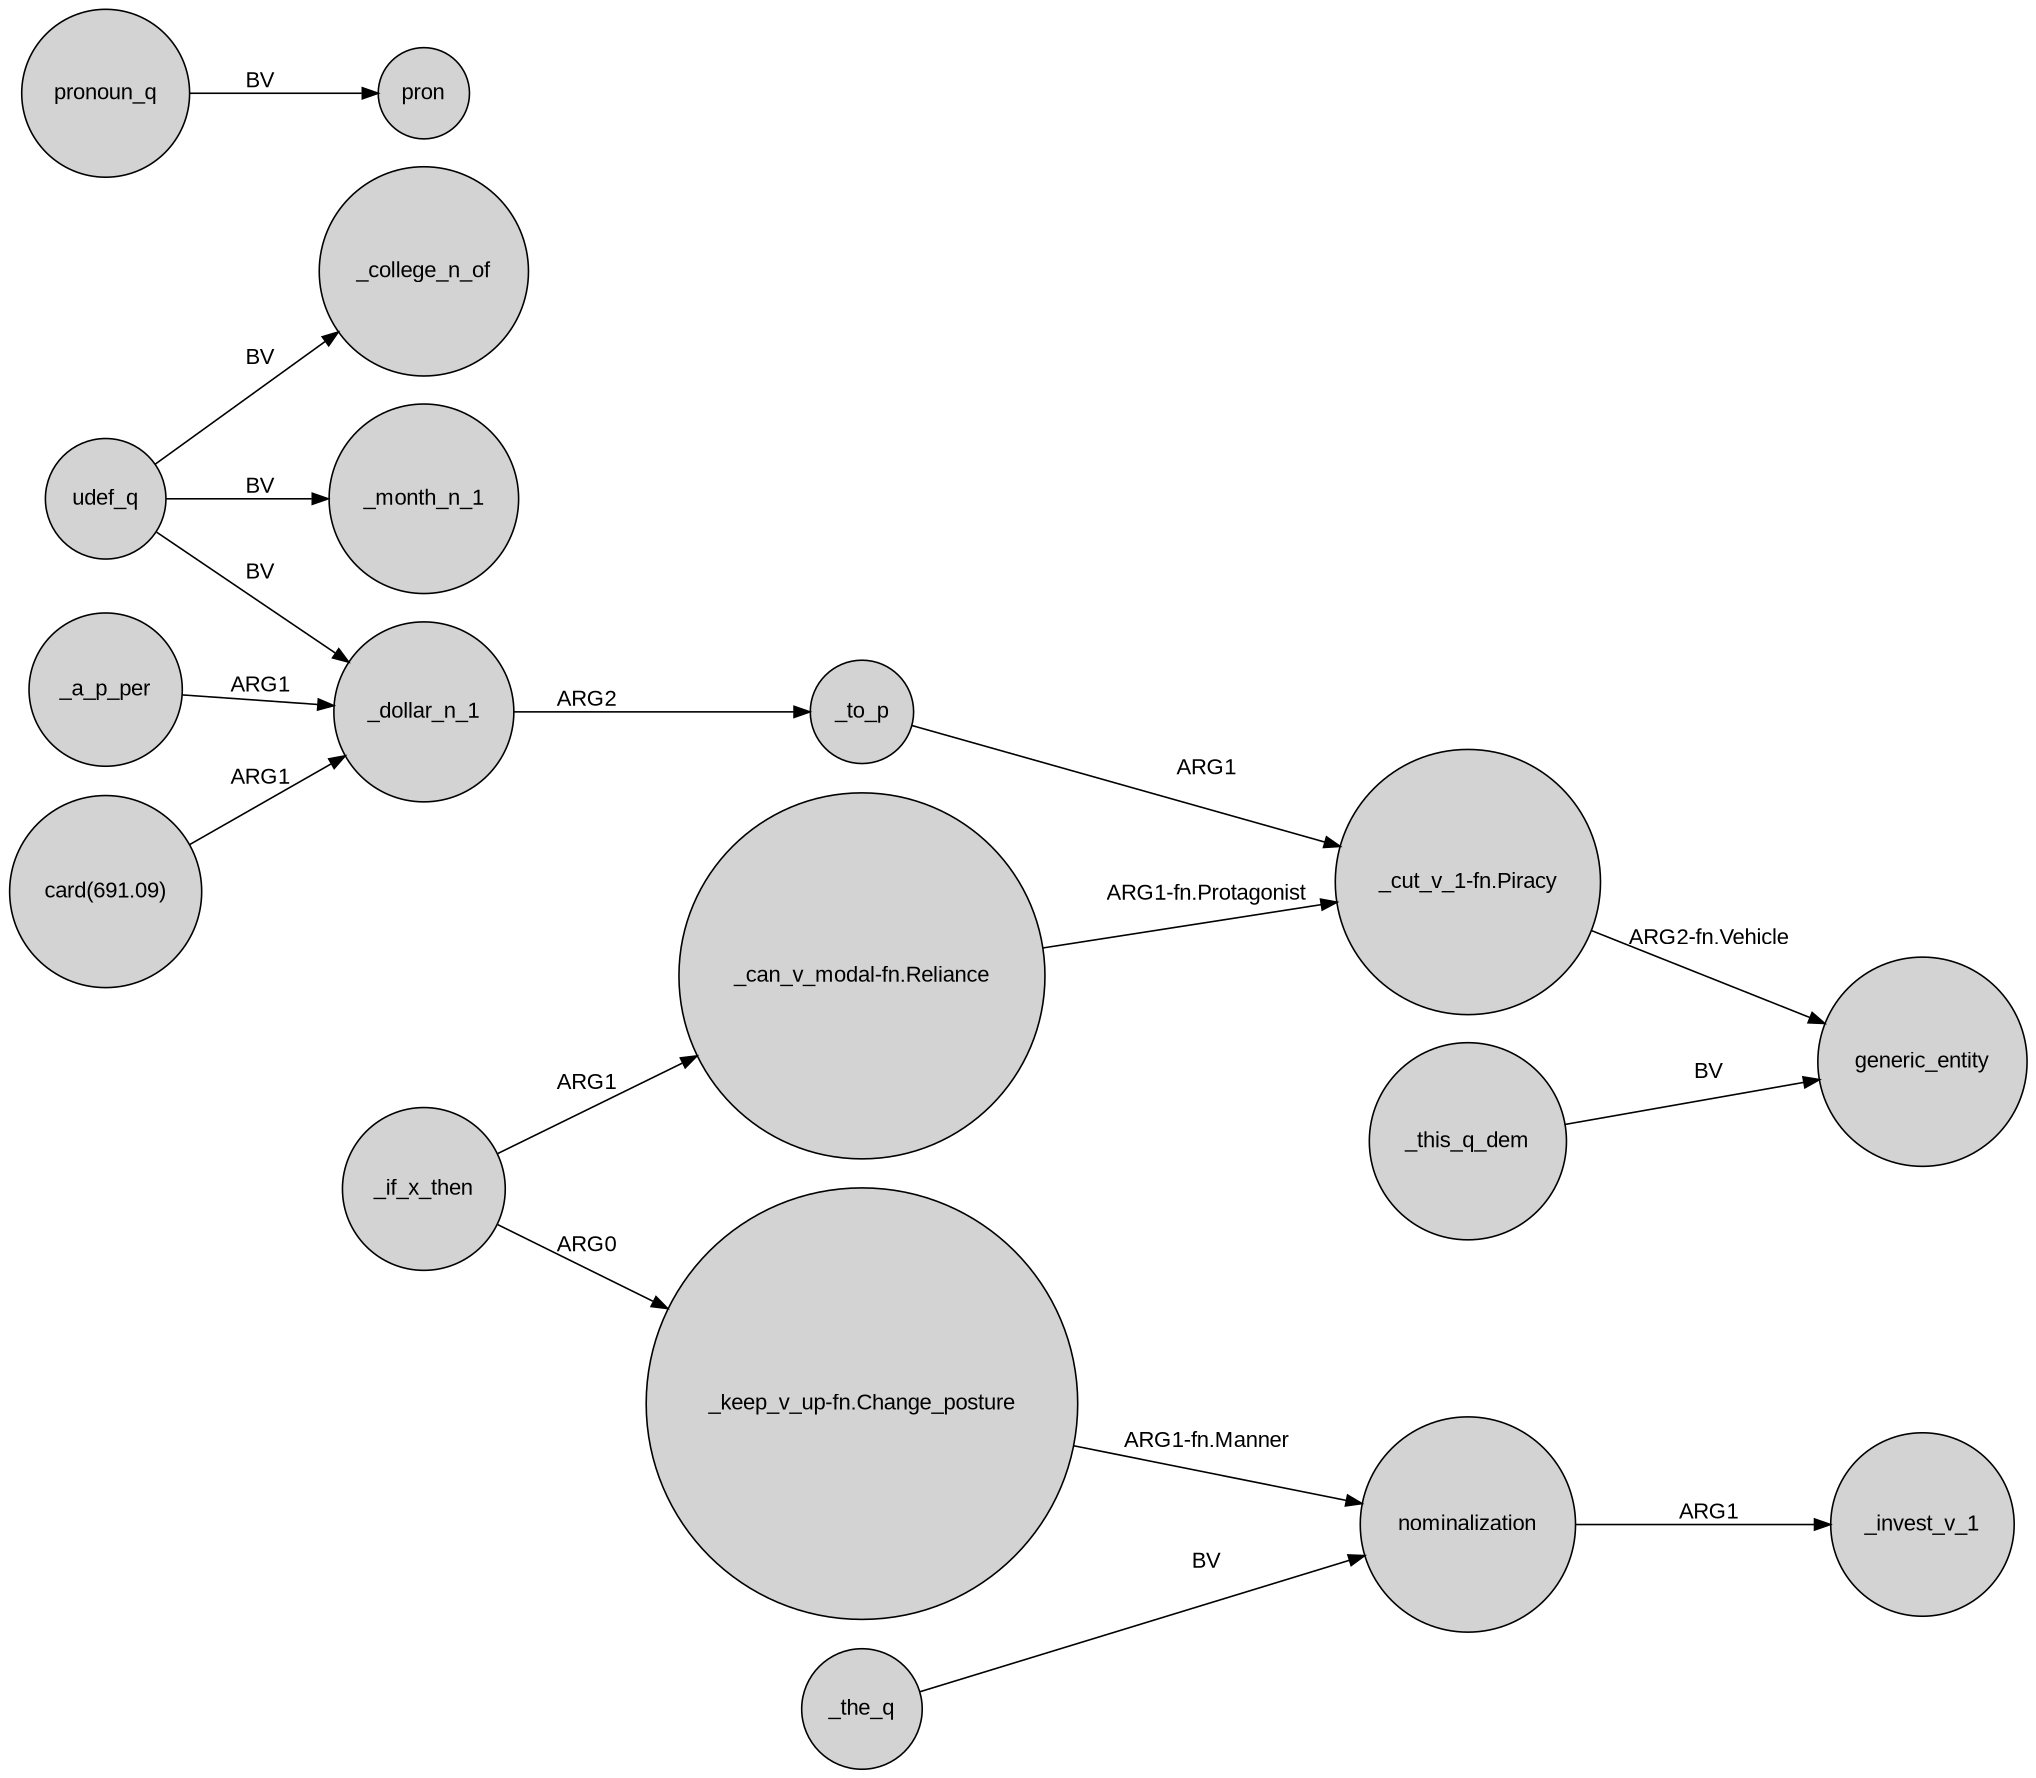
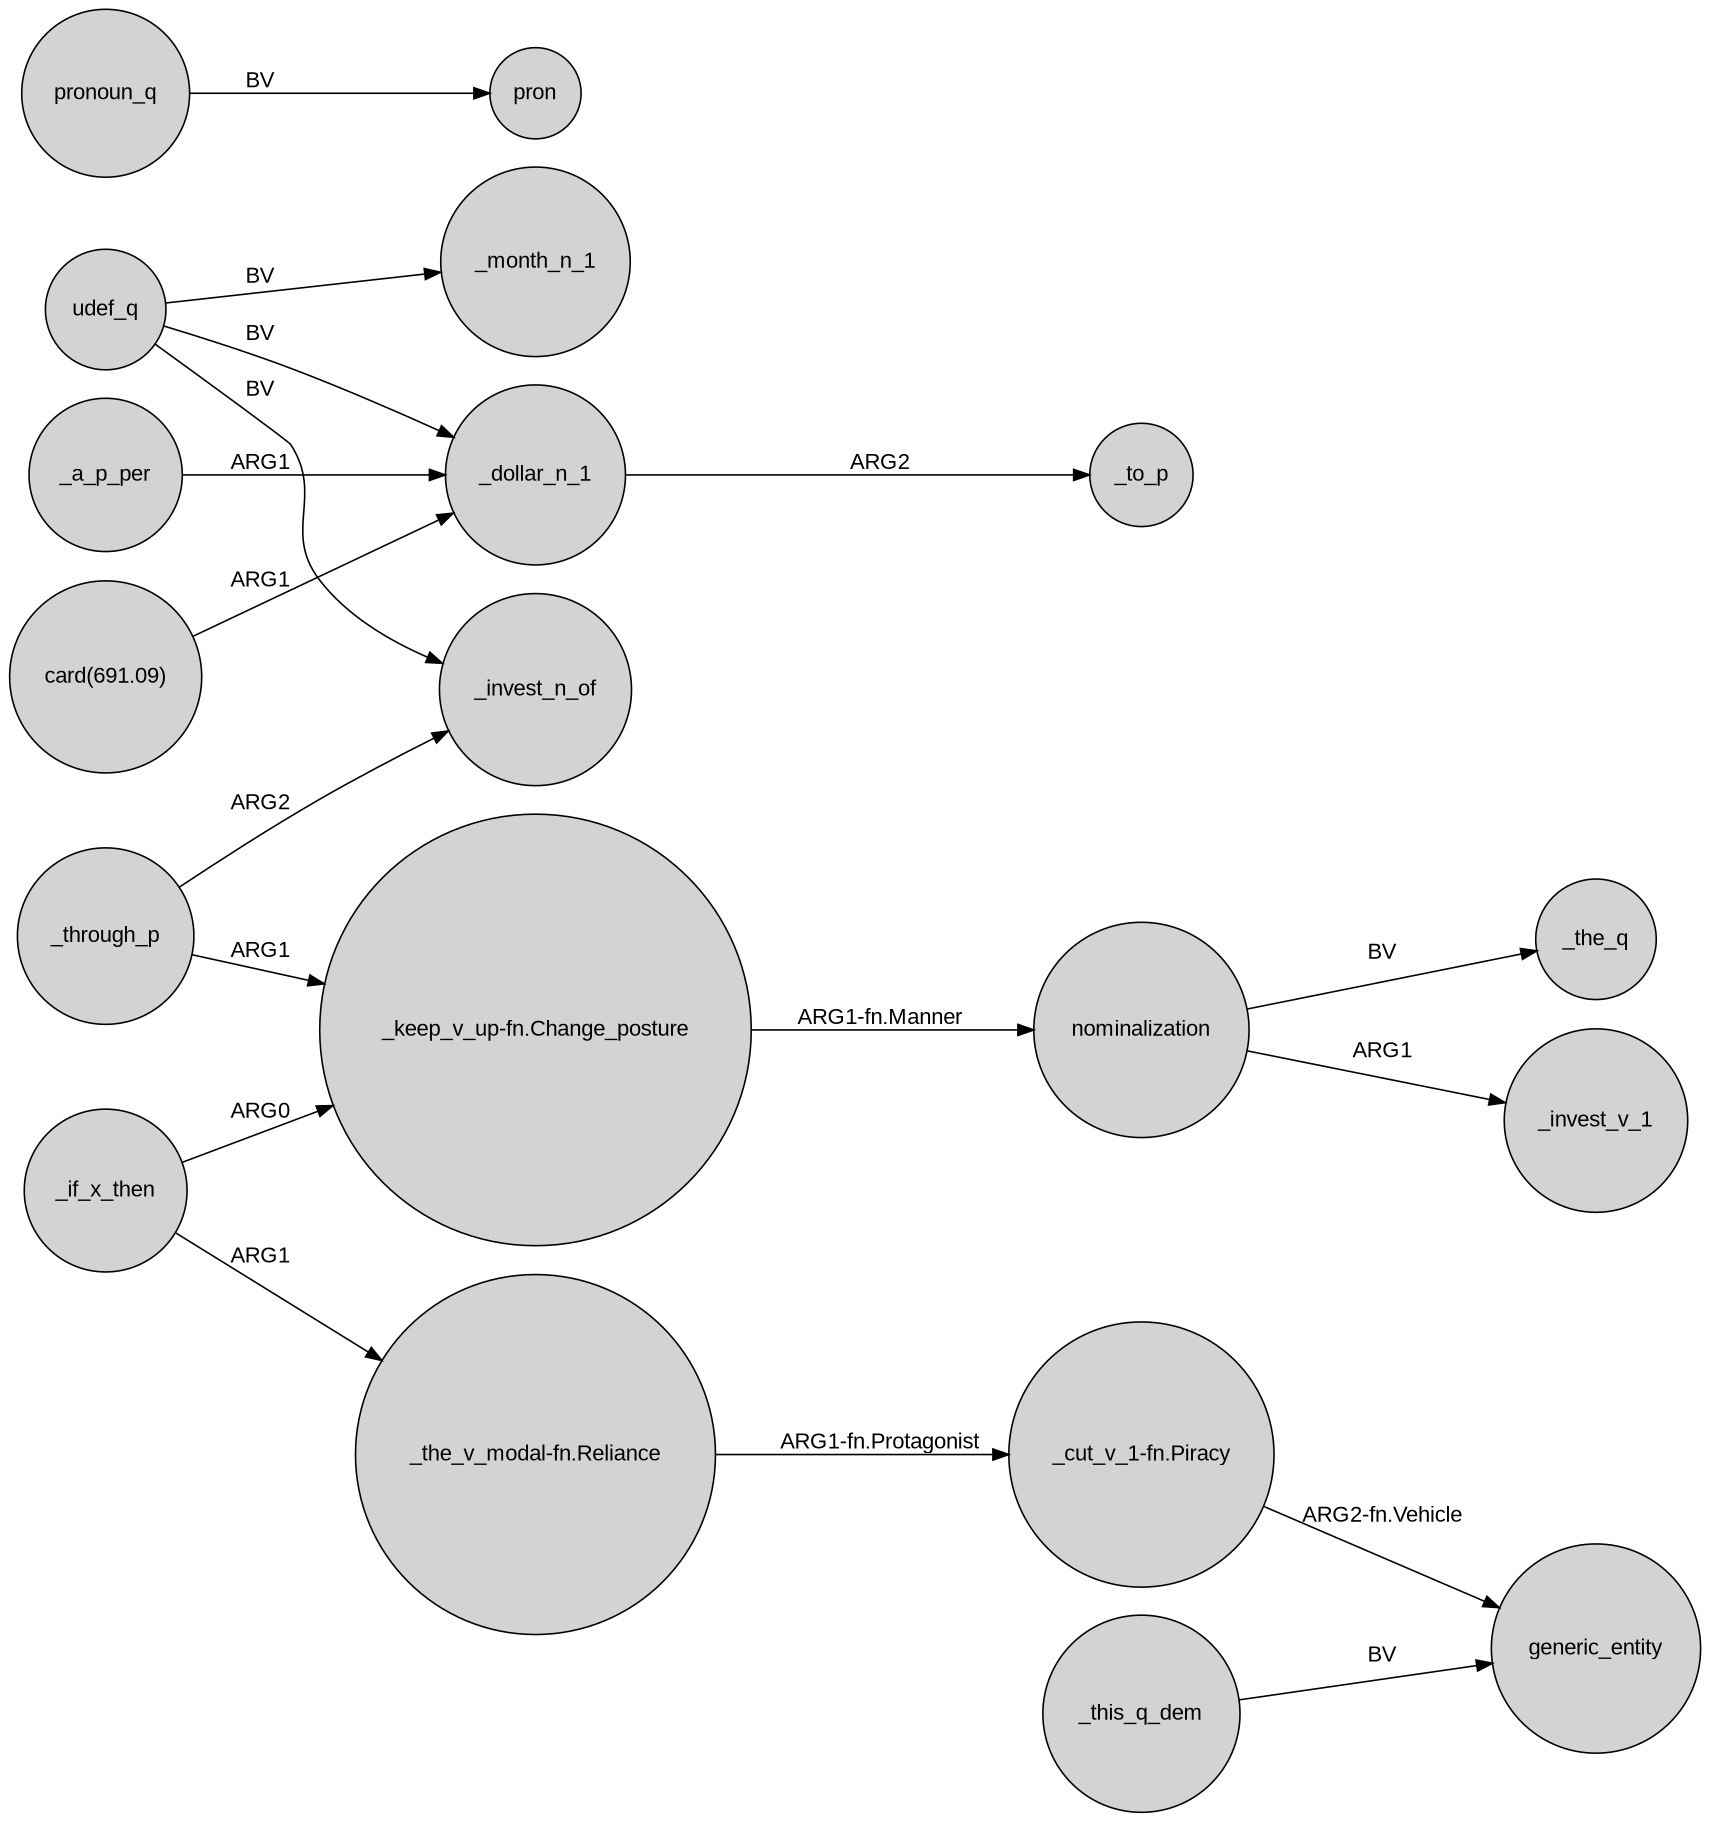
node "_college_n_of": label "_college_n_of" -> "_invest_n_of"
edge "_to_p" -> "_cut_v_1-fn.Piracy": removed, label "ARG1"
node "_through_p": added
node "_can_v_modal-fn.Reliance": label "_can_v_modal-fn.Reliance" -> "_the_v_modal-fn.Reliance"
edge "_the_q" -> "nominalization": reversed
